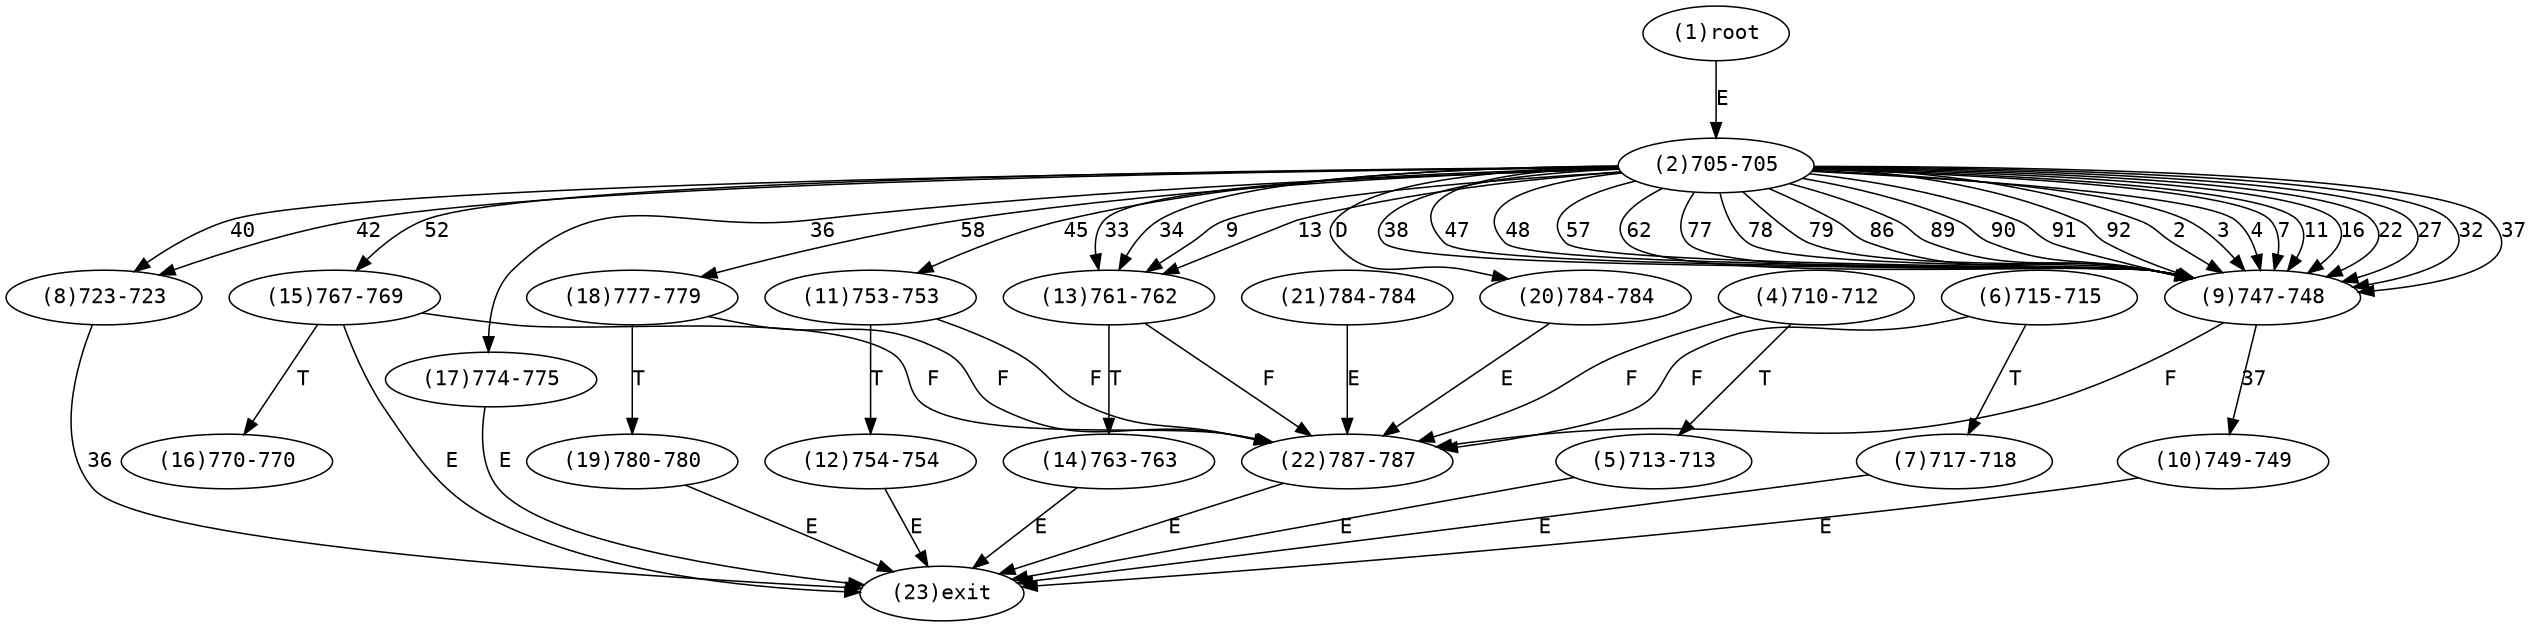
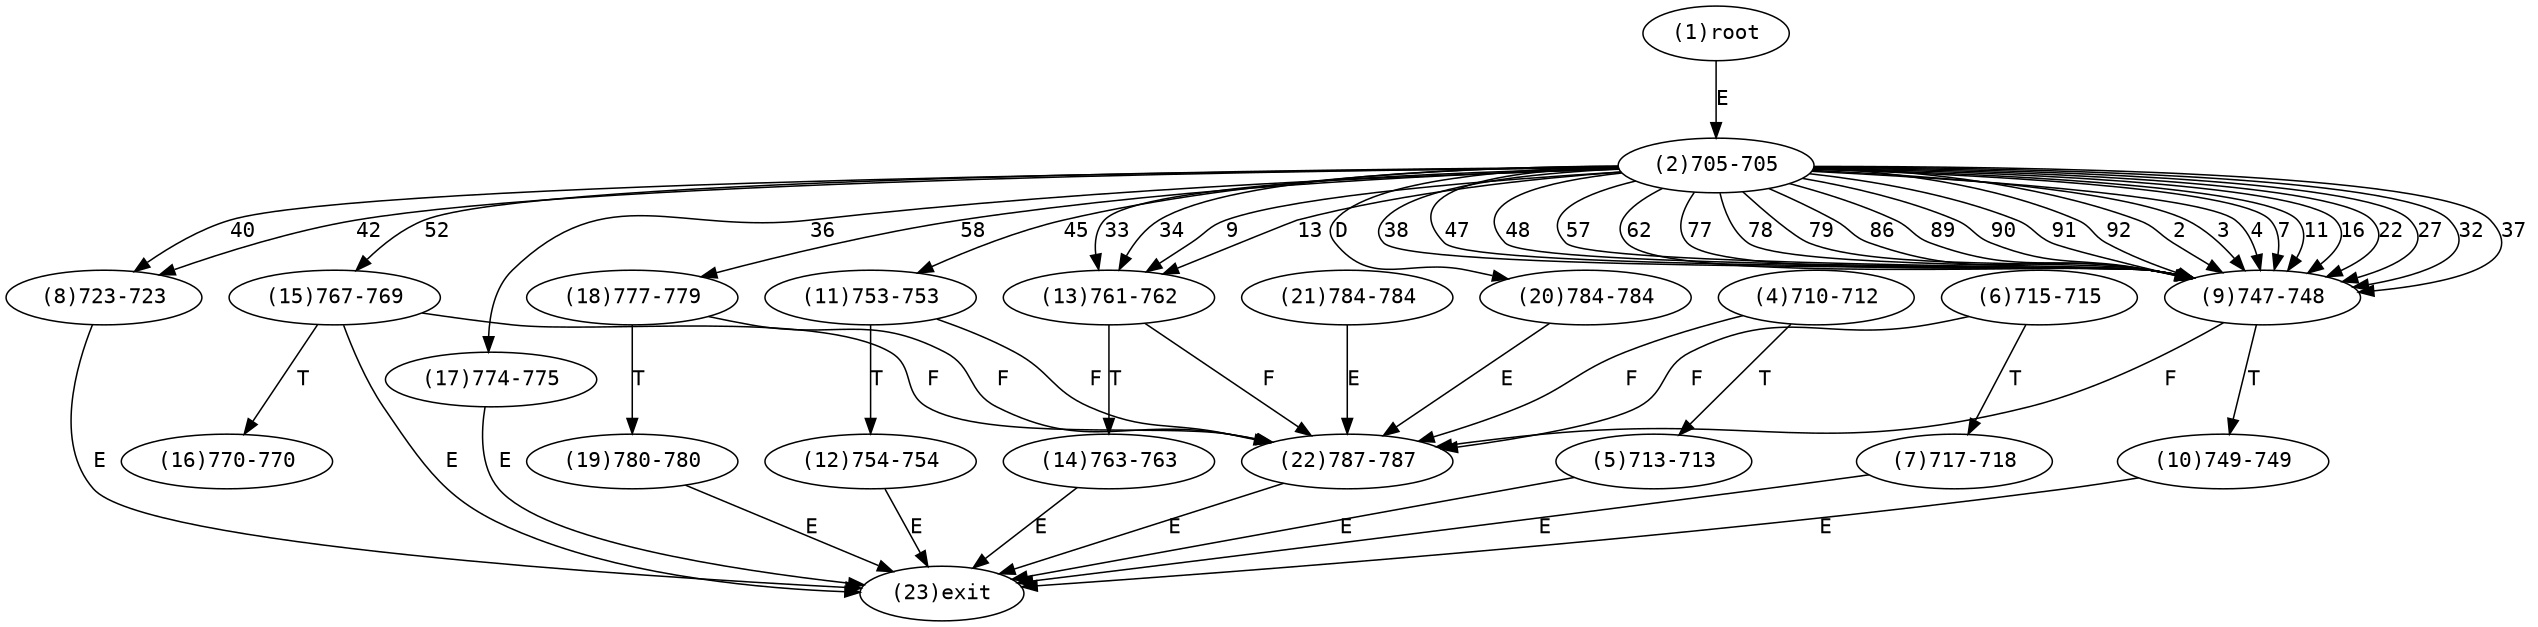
edge "(9)747-748" -> "(10)749-749": label "37" -> "T"
edge "(8)723-723" -> "(23)exit": label "36" -> "E"
